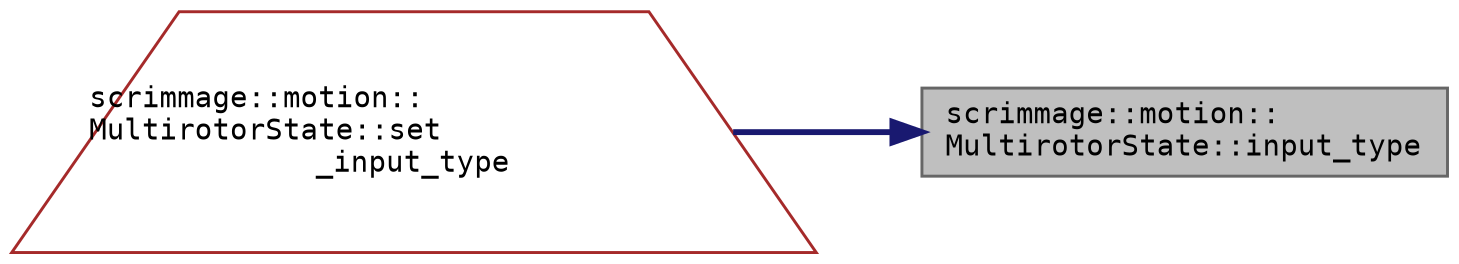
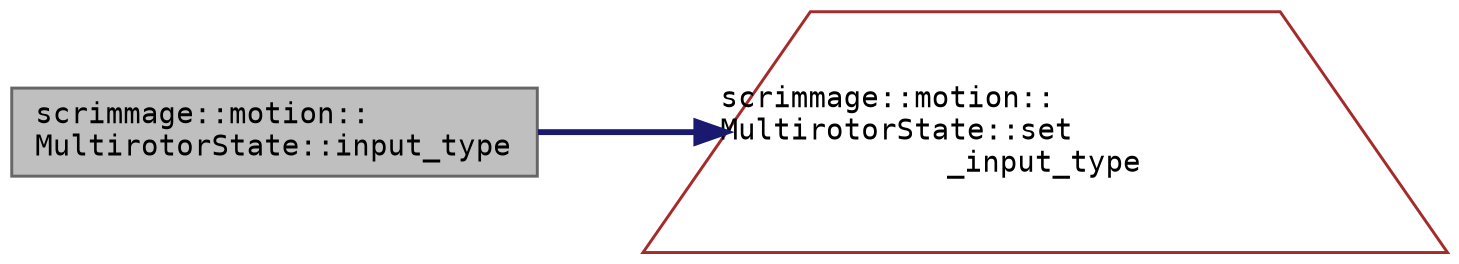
edge "scrimmage::motion:: MultirotorState::set _input_type" -> "scrimmage::motion:: MultirotorState::input_type": reversed
